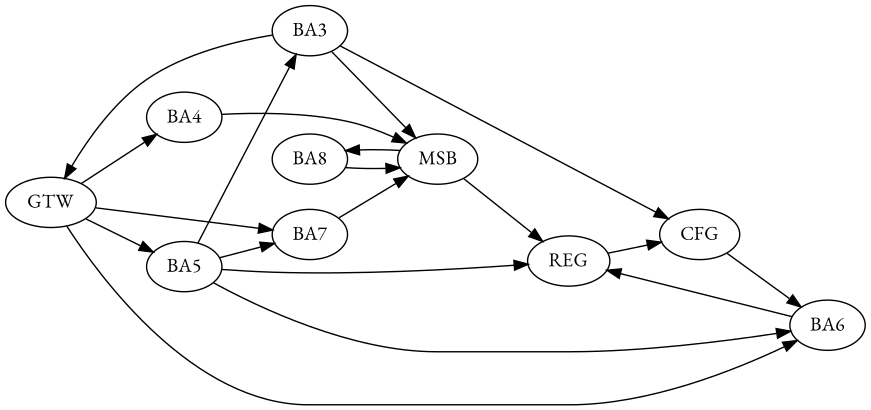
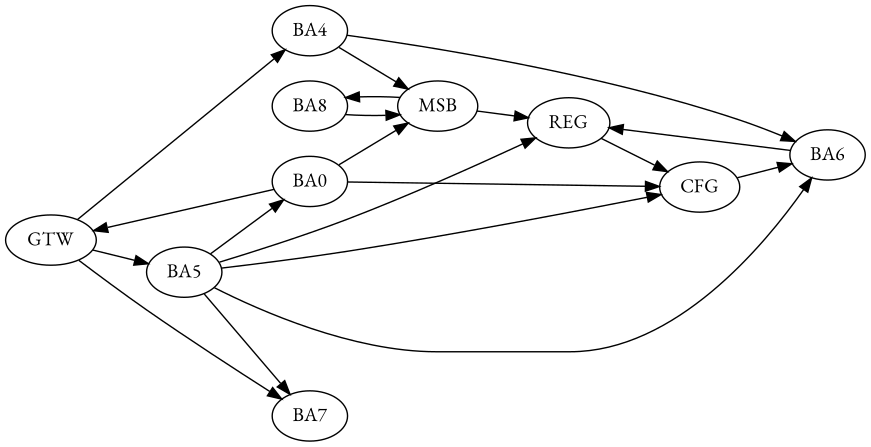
node "BA3": label "BA3" -> "BA0"
edge "BA7" -> "MSB": removed
edge "BA5" -> "CFG": added
edge "GTW" -> "BA6": now "BA4" -> "BA6"
